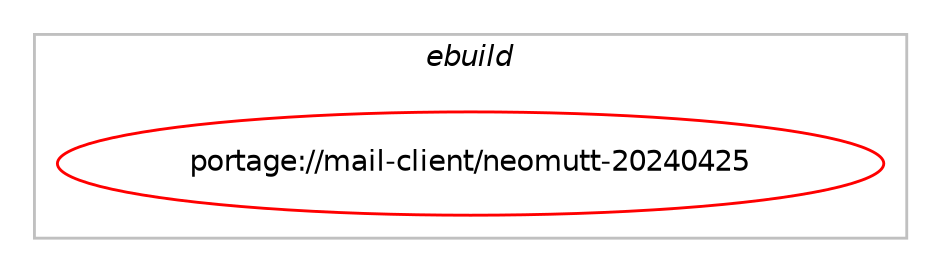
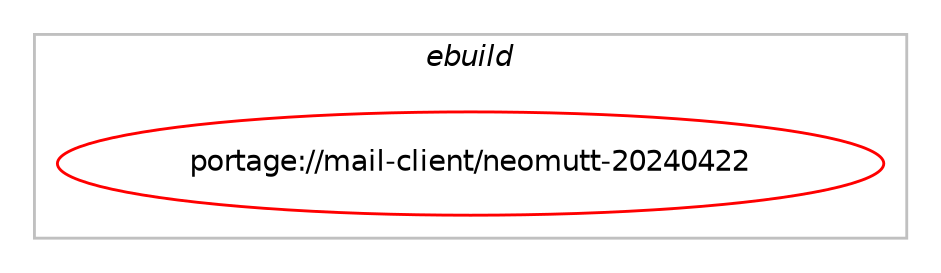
node "portage://mail-client/neomutt-20240425": label "portage://mail-client/neomutt-20240425" -> "portage://mail-client/neomutt-20240422"
